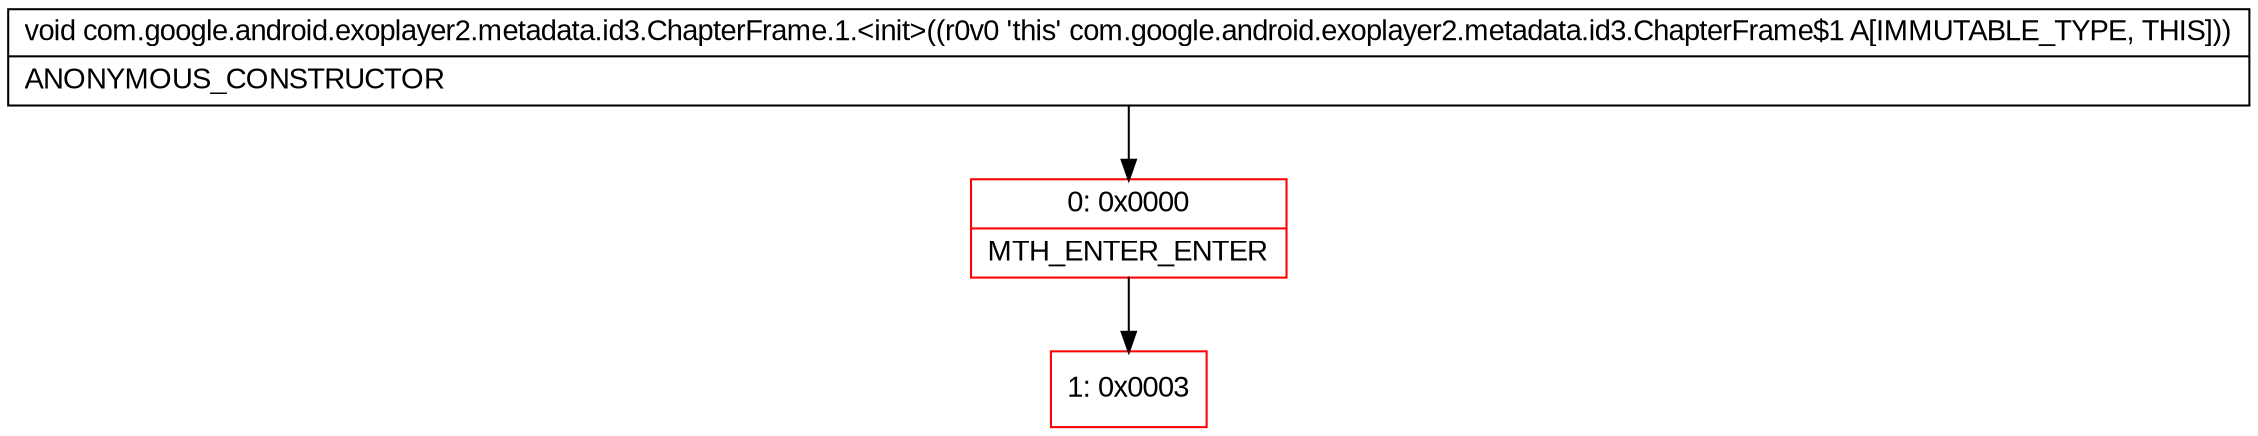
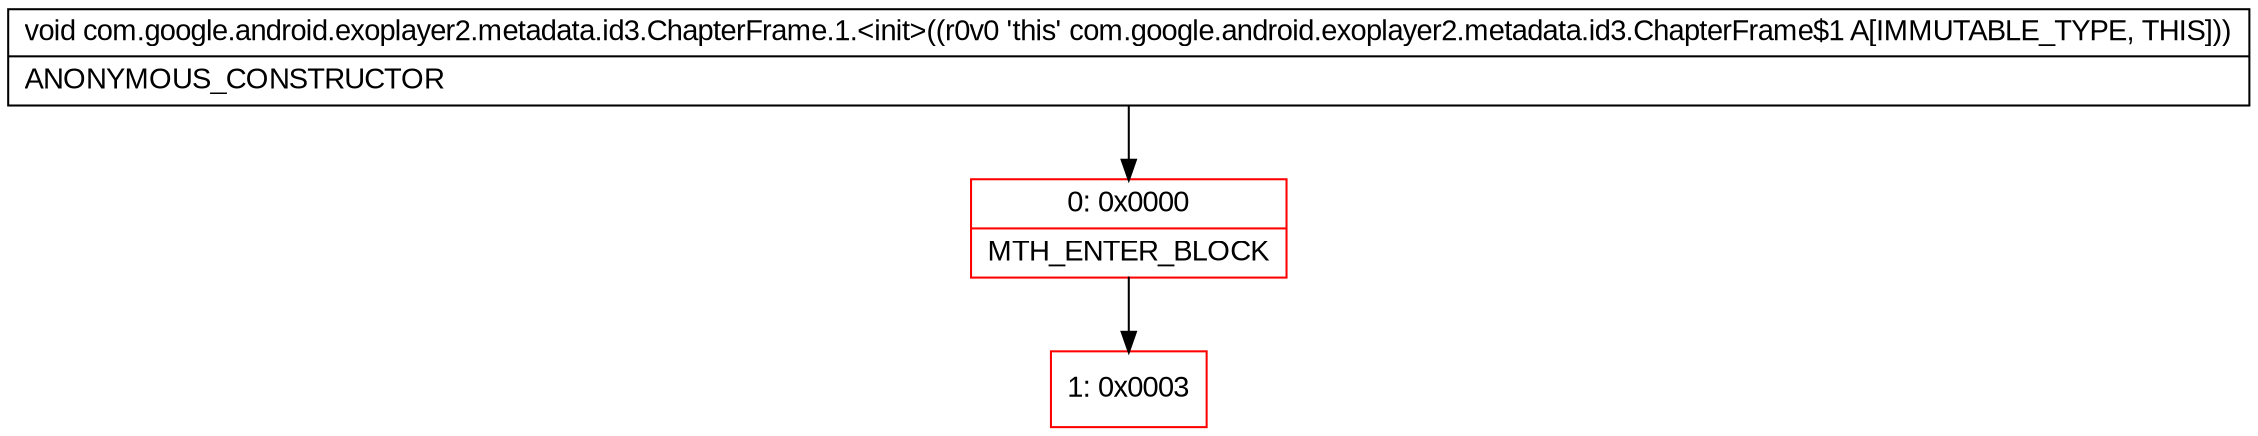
node "0: 0x0000": text "MTH_ENTER_ENTER" -> "MTH_ENTER_BLOCK"
